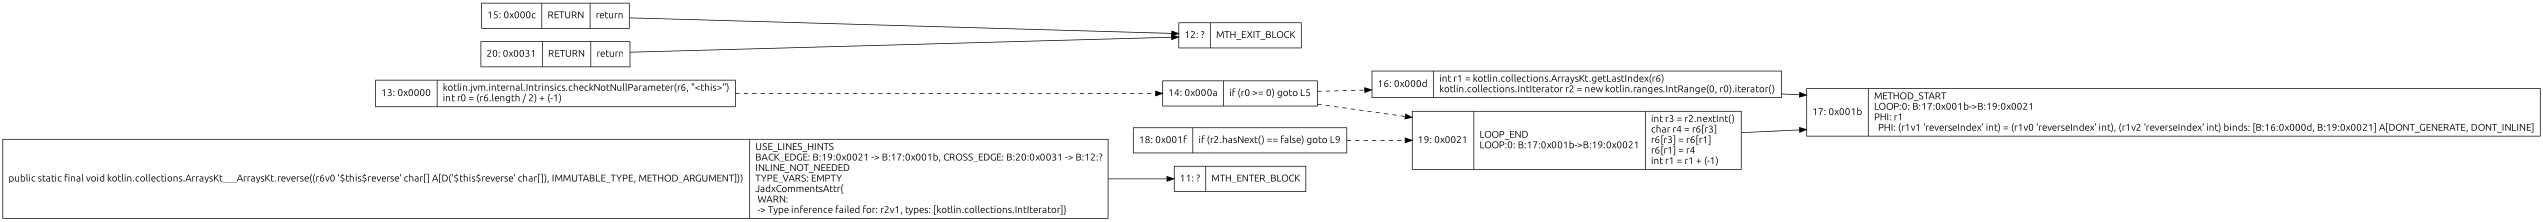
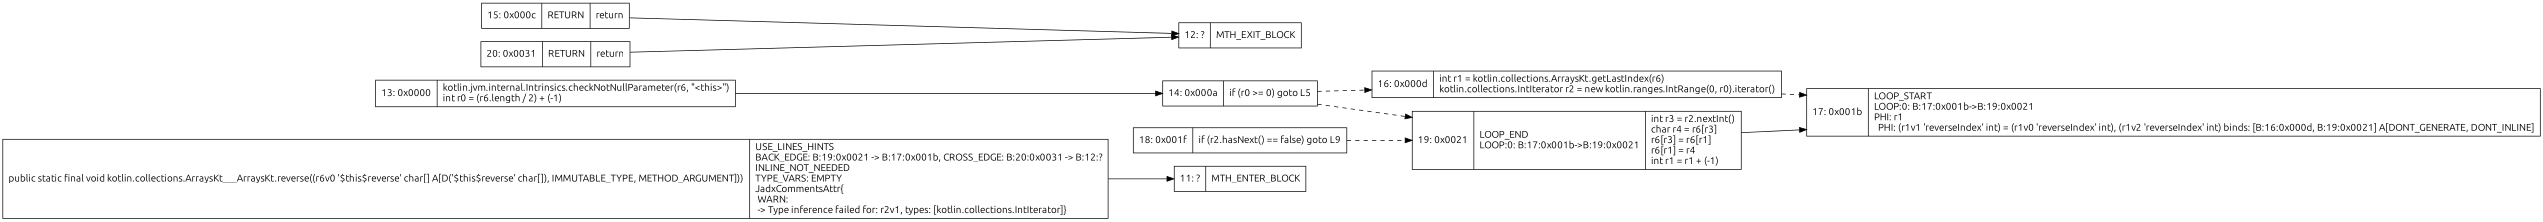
edge "13: 0x0000" -> "14: 0x000a": style dashed -> solid
edge "16: 0x000d" -> "17: 0x001b": style solid -> dashed
node "17: 0x001b": text "METHOD_START" -> "LOOP_START"
